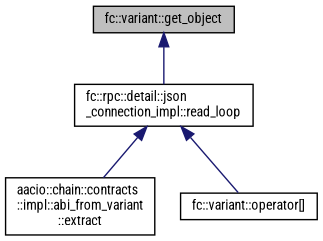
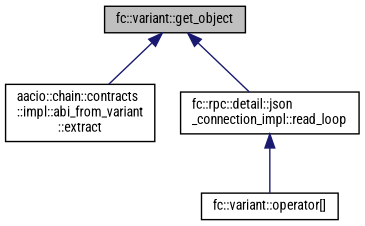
edge "aacio::chain::contracts ::impl::abi_from_variant ::extract" -> "fc::rpc::detail::json _connection_impl::read_loop": now "aacio::chain::contracts ::impl::abi_from_variant ::extract" -> "fc::variant::get_object"
